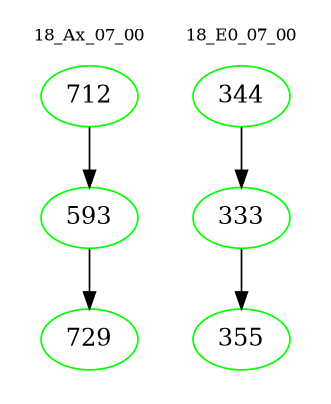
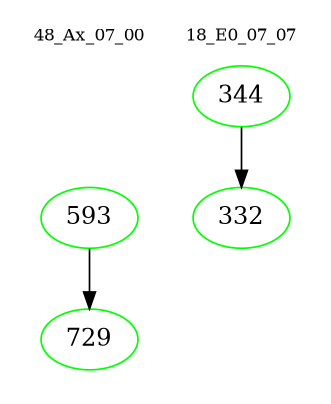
cluster "18_Ax_07_00": label "18_Ax_07_00" -> "48_Ax_07_00"
cluster "18_E0_07_00": label "18_E0_07_00" -> "18_E0_07_07"
node "712": removed
node "333": label "333" -> "332"
node "355": removed
